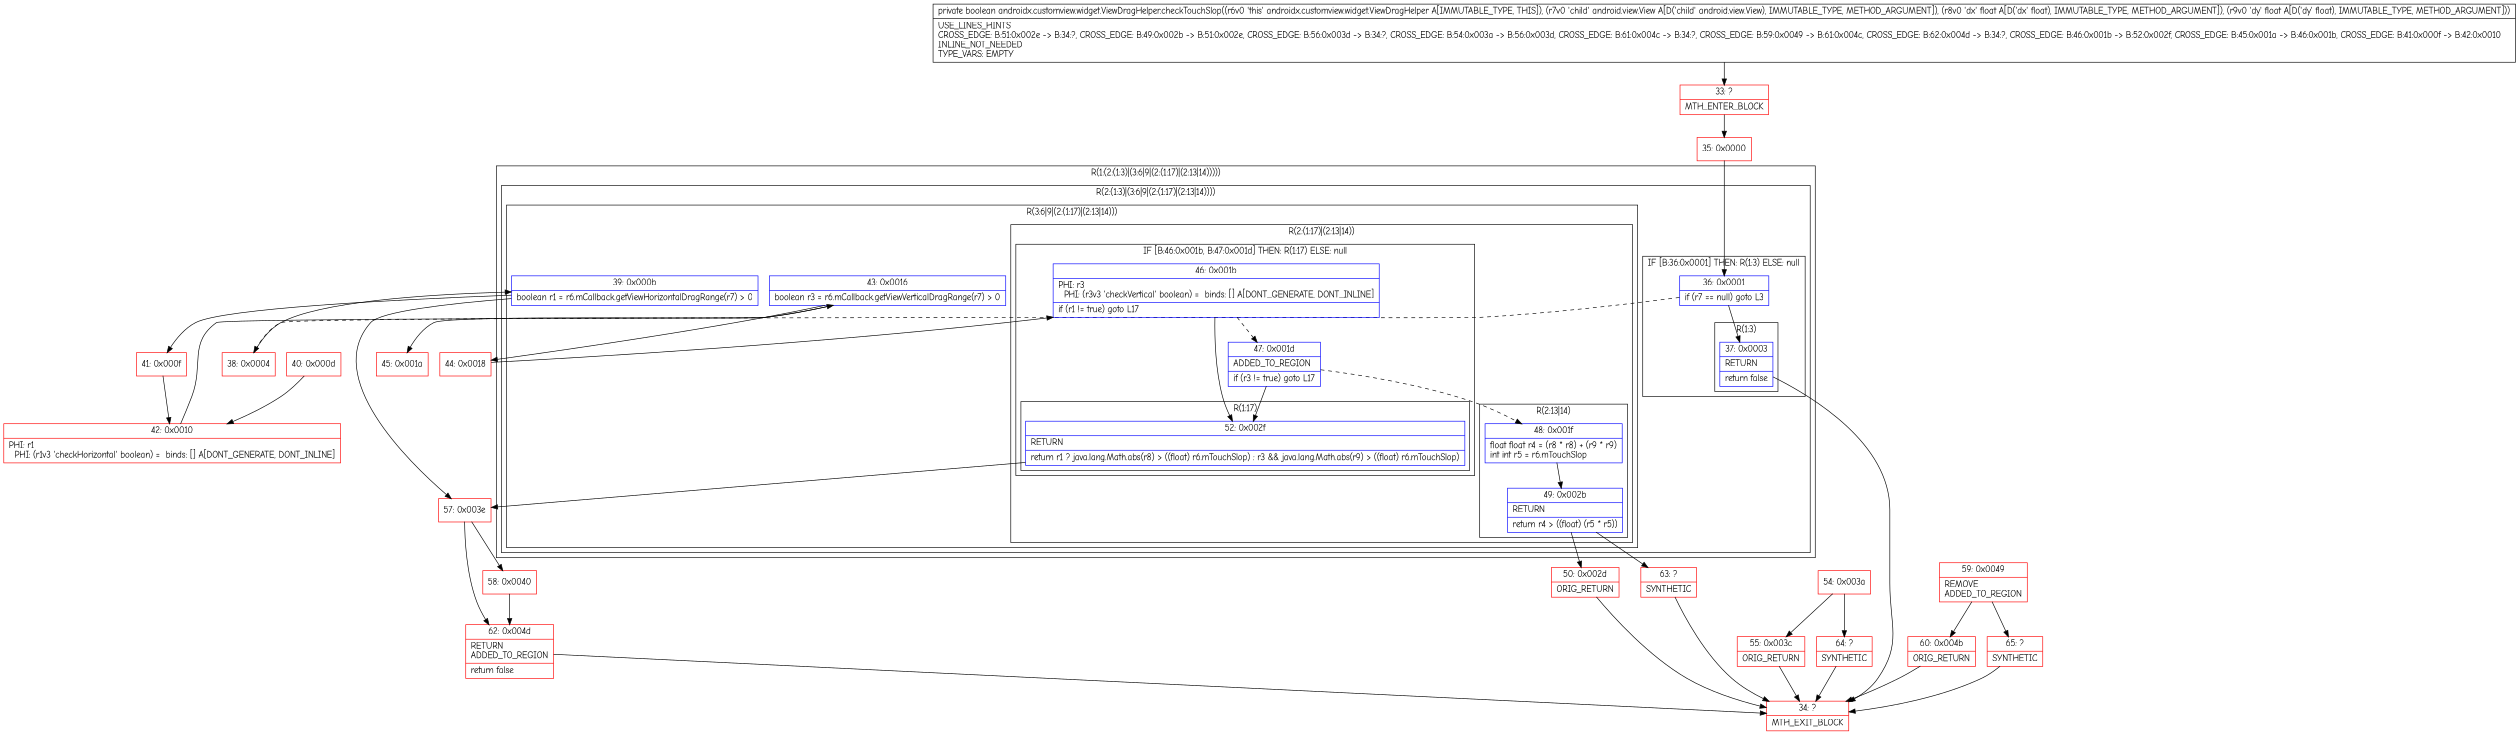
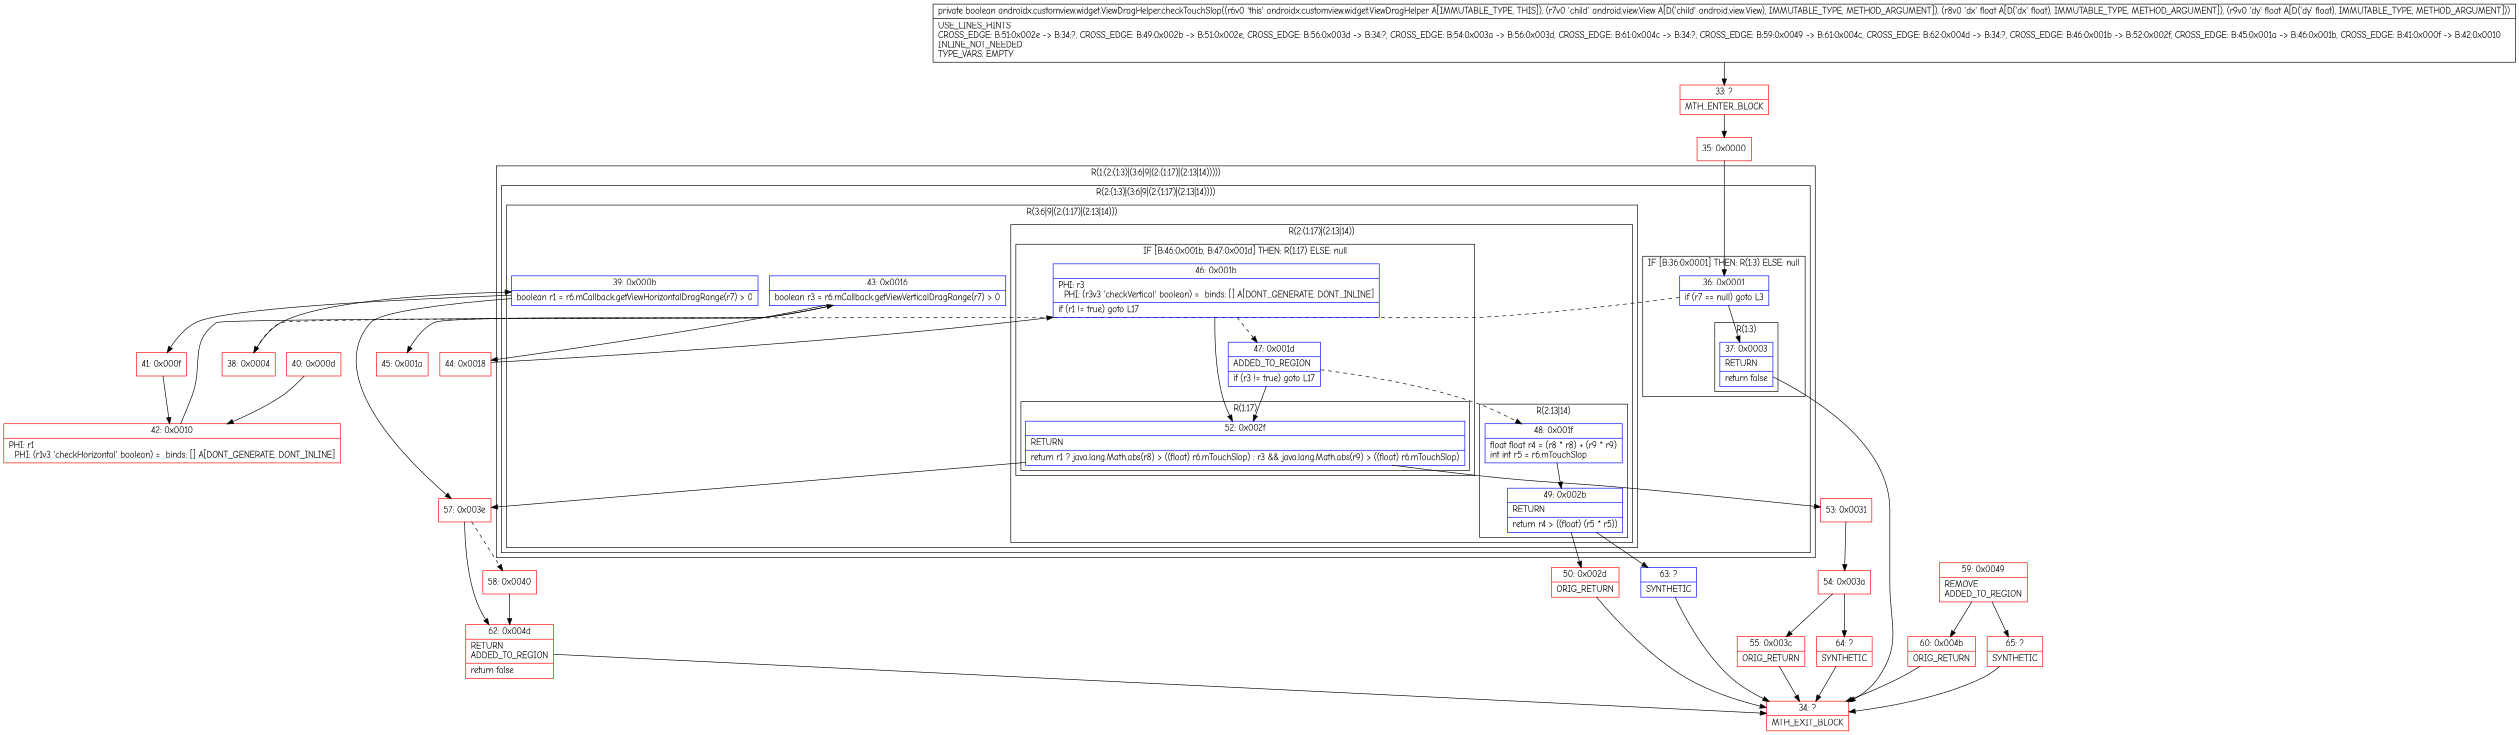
node "53: 0x0031": added
edge "57: 0x003e" -> "58: 0x0040": style solid -> dashed
node "63: ?": color red -> blue
